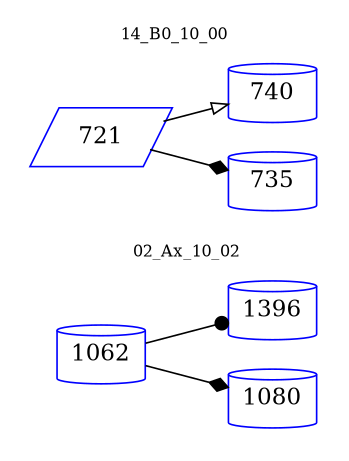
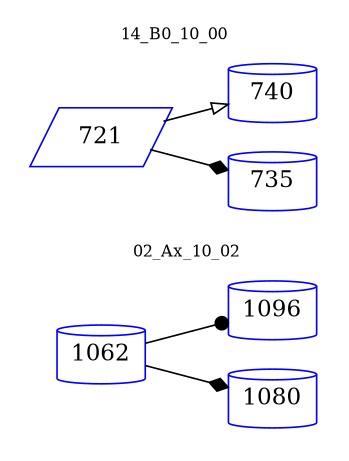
node "1396": label "1396" -> "1096"
